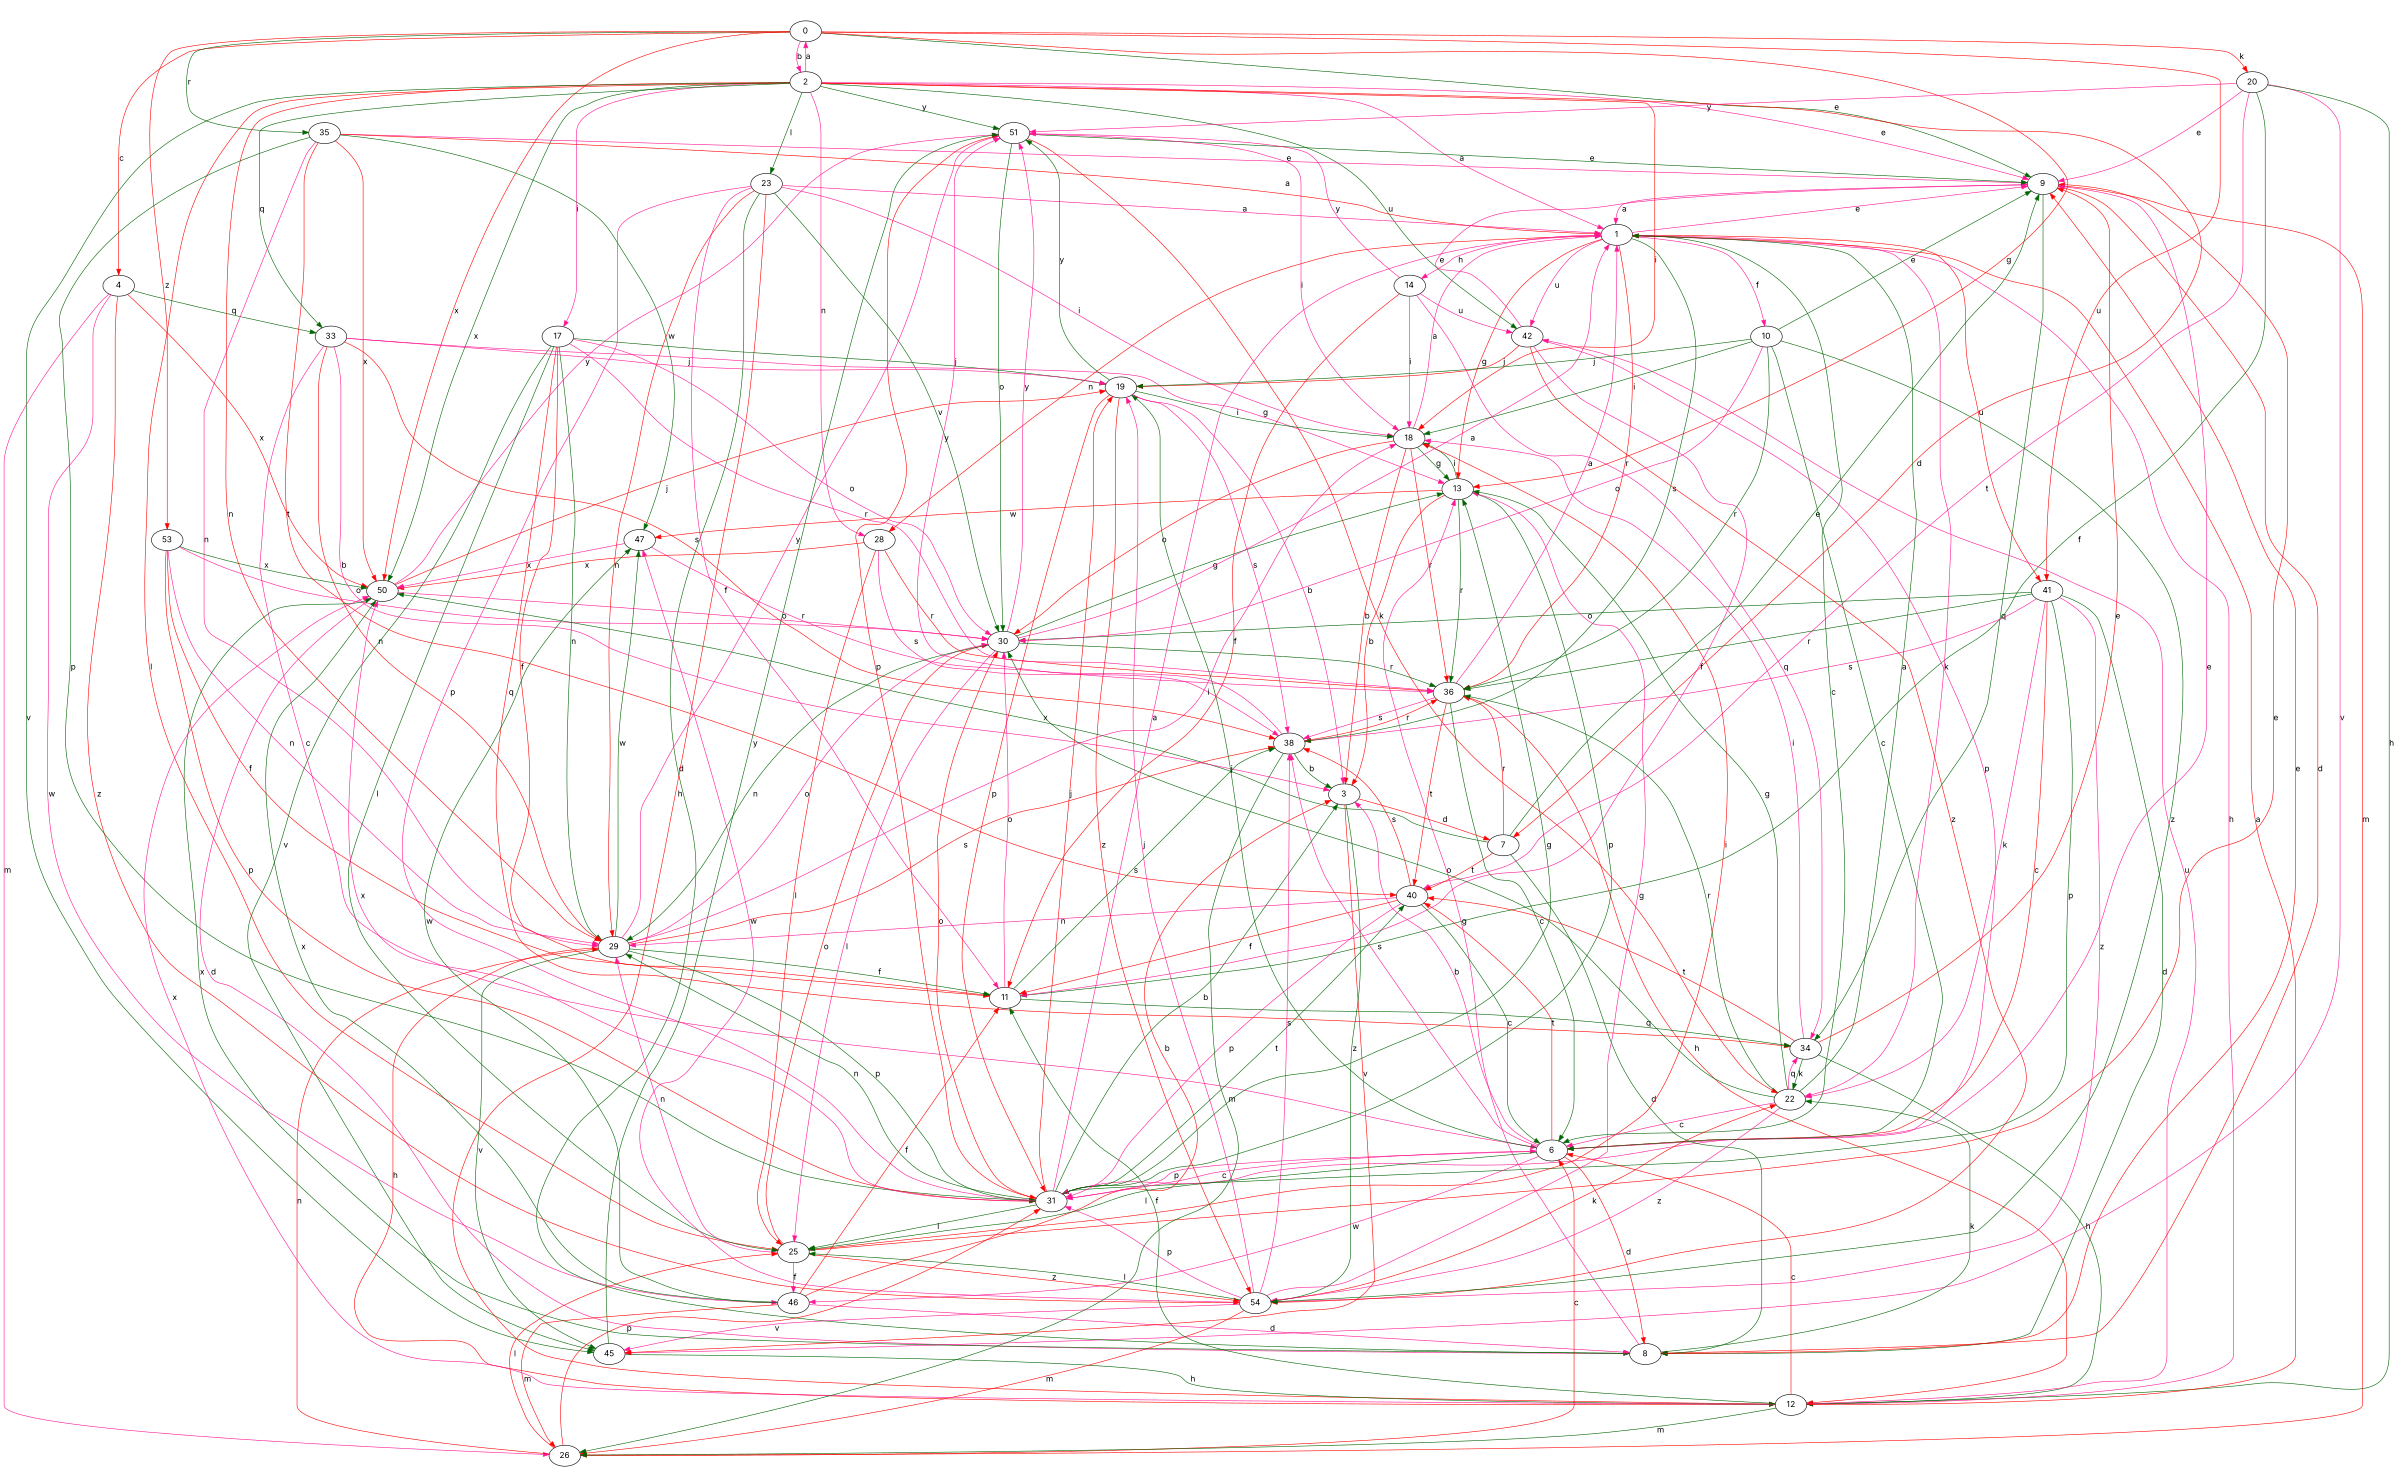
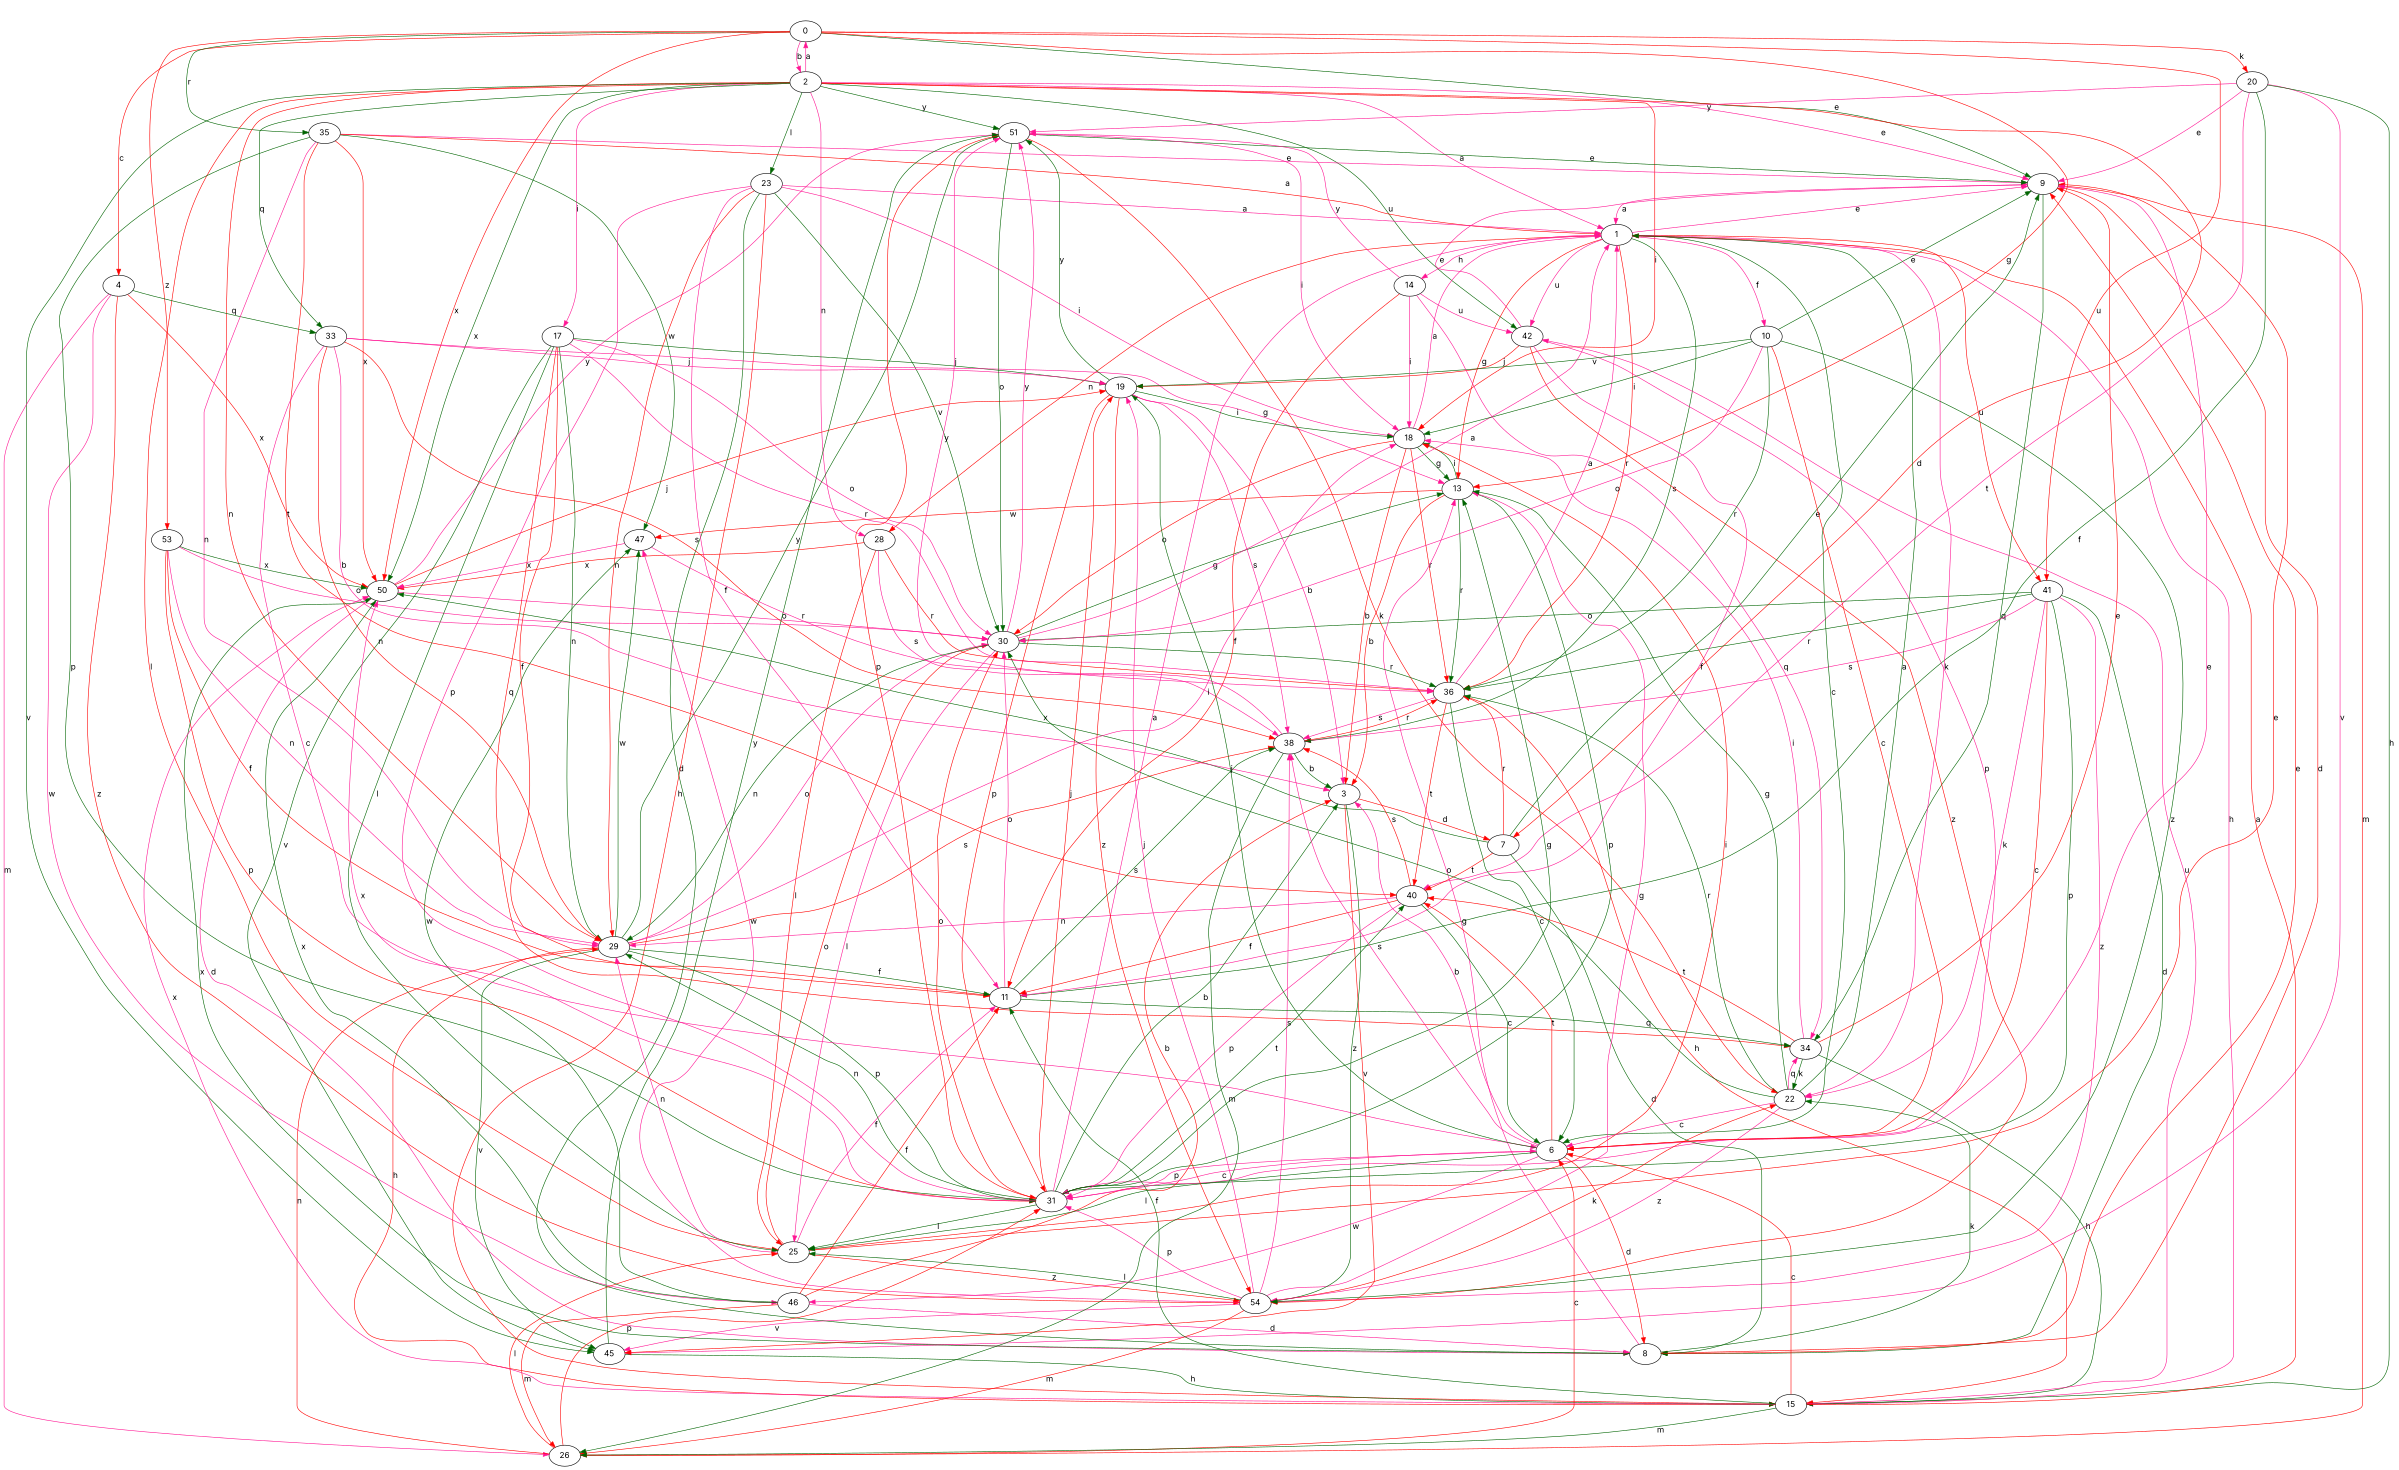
edge "10" -> "19": label "j" -> "v"
edge "29" -> "51": color deeppink -> darkgreen
edge "10" -> "6": color darkgreen -> red
edge "25" -> "46": now "25" -> "11"
node "12": label "12" -> "15"
